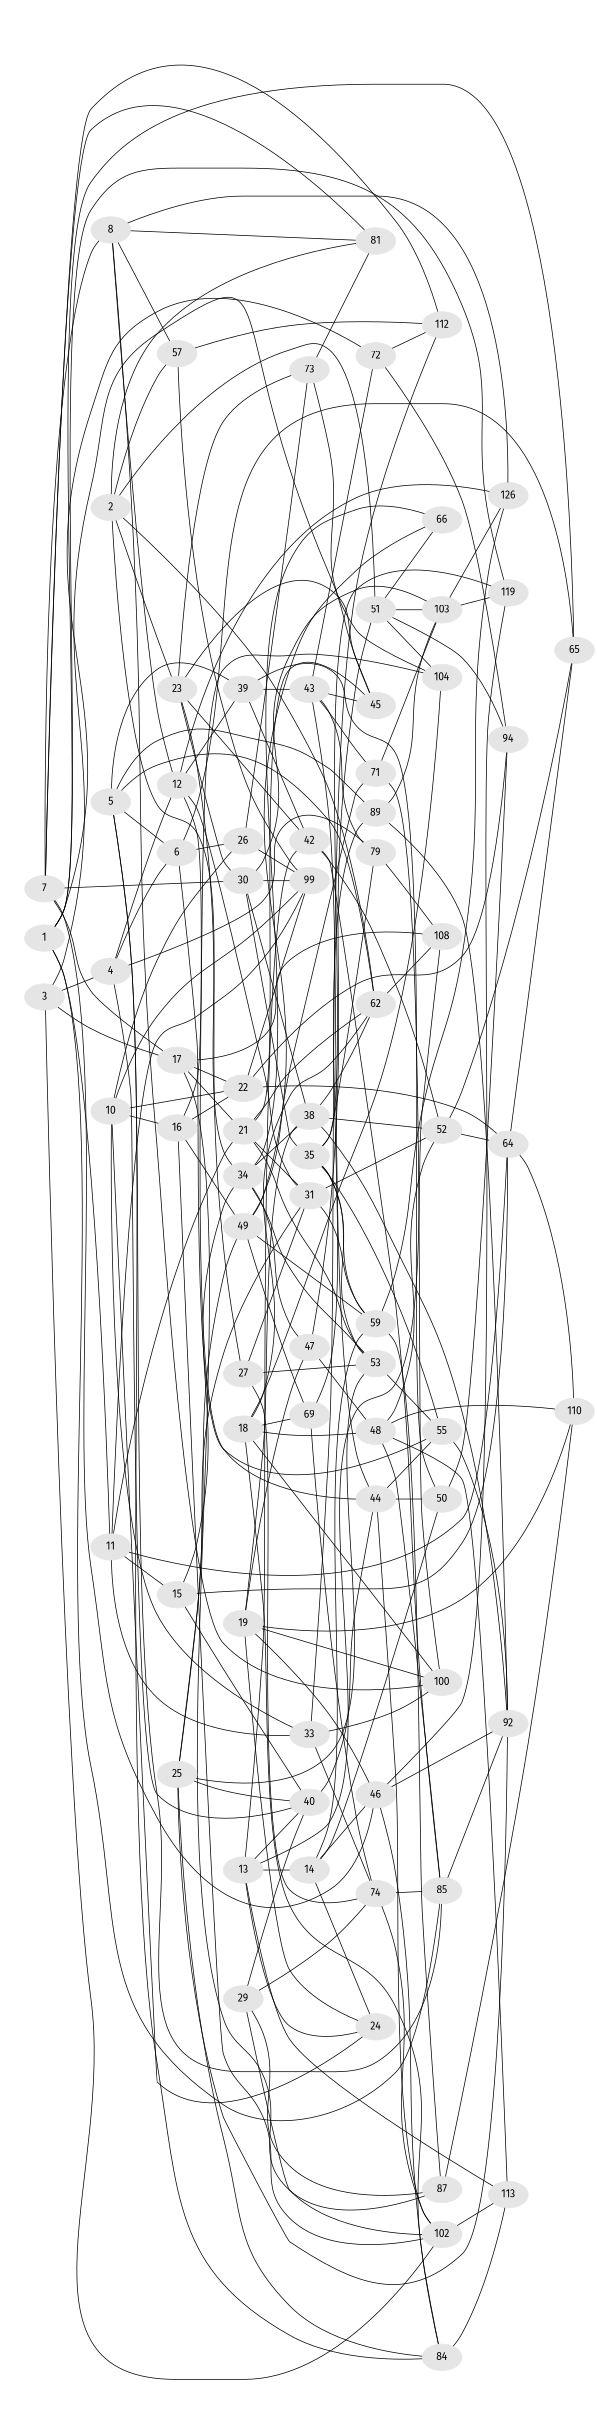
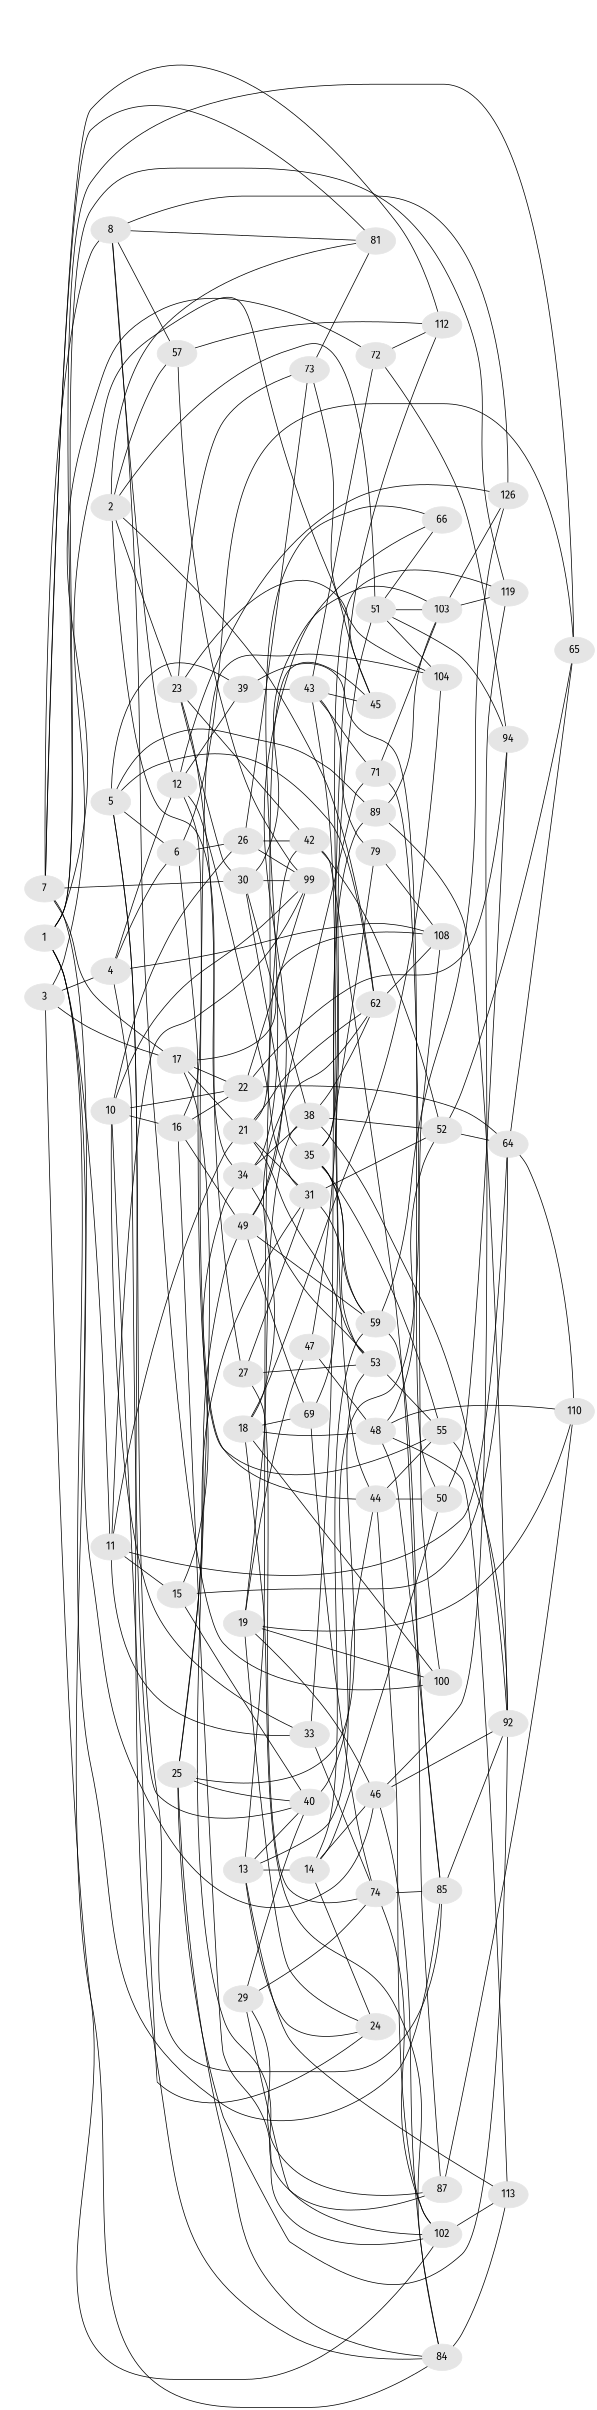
edge "39" -- "42": now "26" -- "42"
edge "79" -- "4": now "108" -- "4"
edge "34" -- "47": removed
edge "100" -- "33": removed
edge "1" -- "84": added
